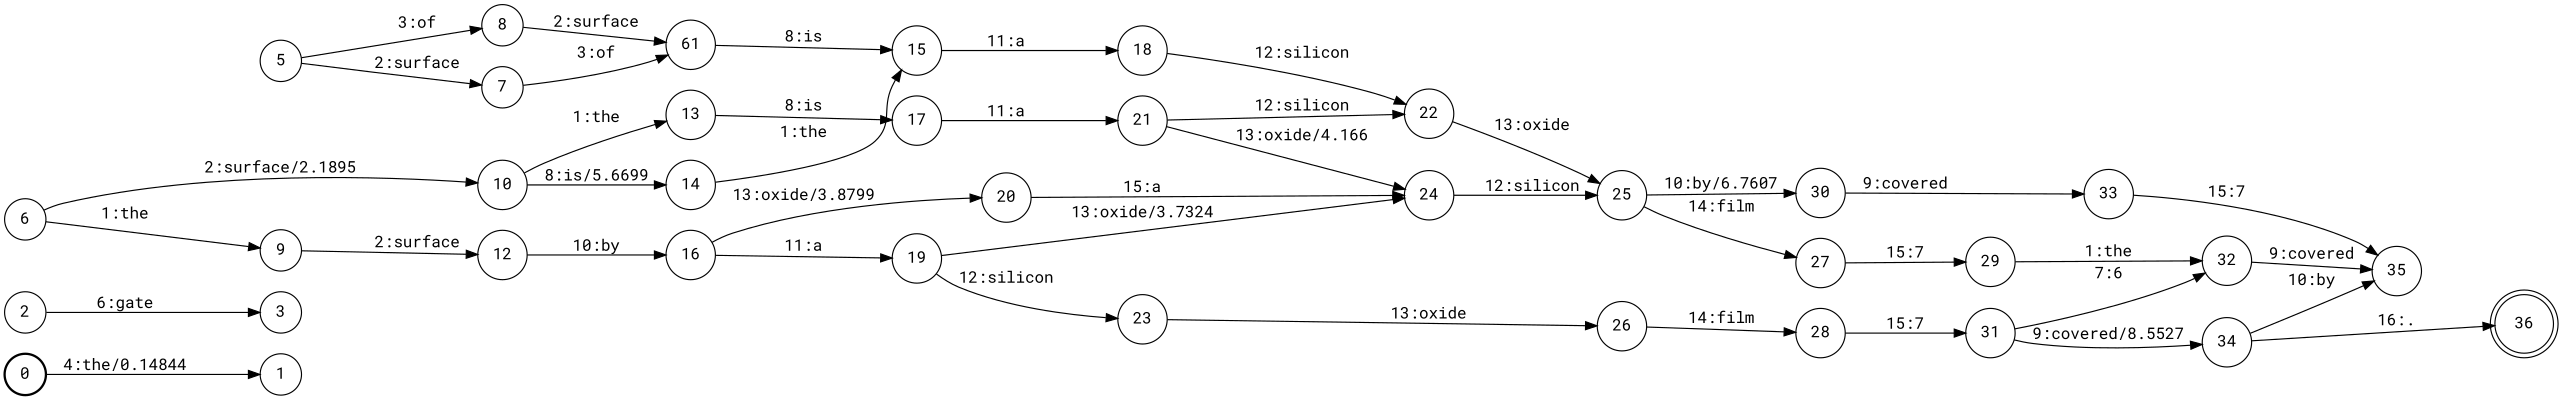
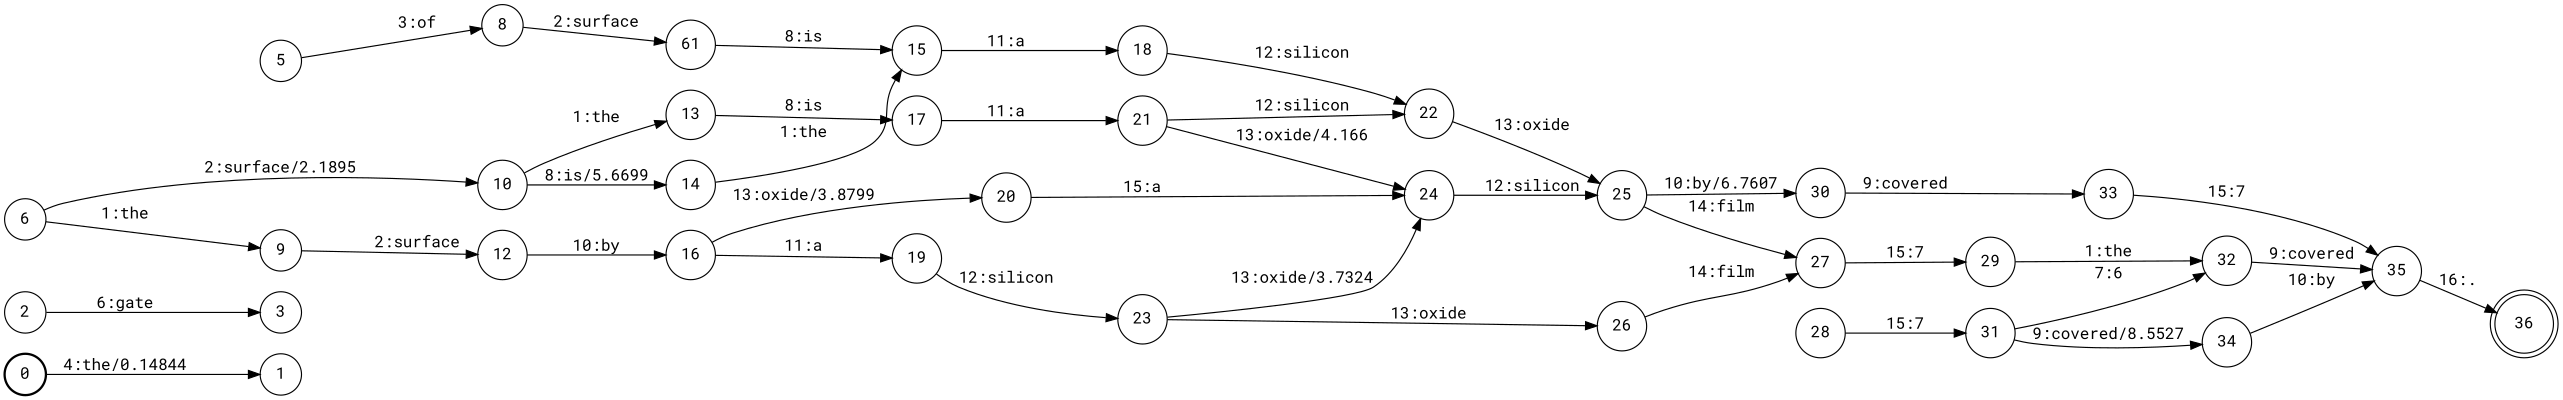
node "7": removed
edge "19" -> "24": now "23" -> "24"
edge "26" -> "28": now "26" -> "27"
edge "34" -> "36": now "35" -> "36"
